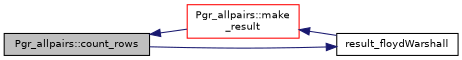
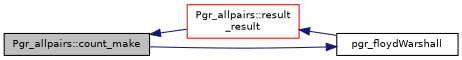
node "Pgr_allpairs::make _result": label "Pgr_allpairs::make _result" -> "Pgr_allpairs::result _result"
node "Pgr_allpairs::count_rows": label "Pgr_allpairs::count_rows" -> "Pgr_allpairs::count_make"
node "result_floydWarshall": label "result_floydWarshall" -> "pgr_floydWarshall"
